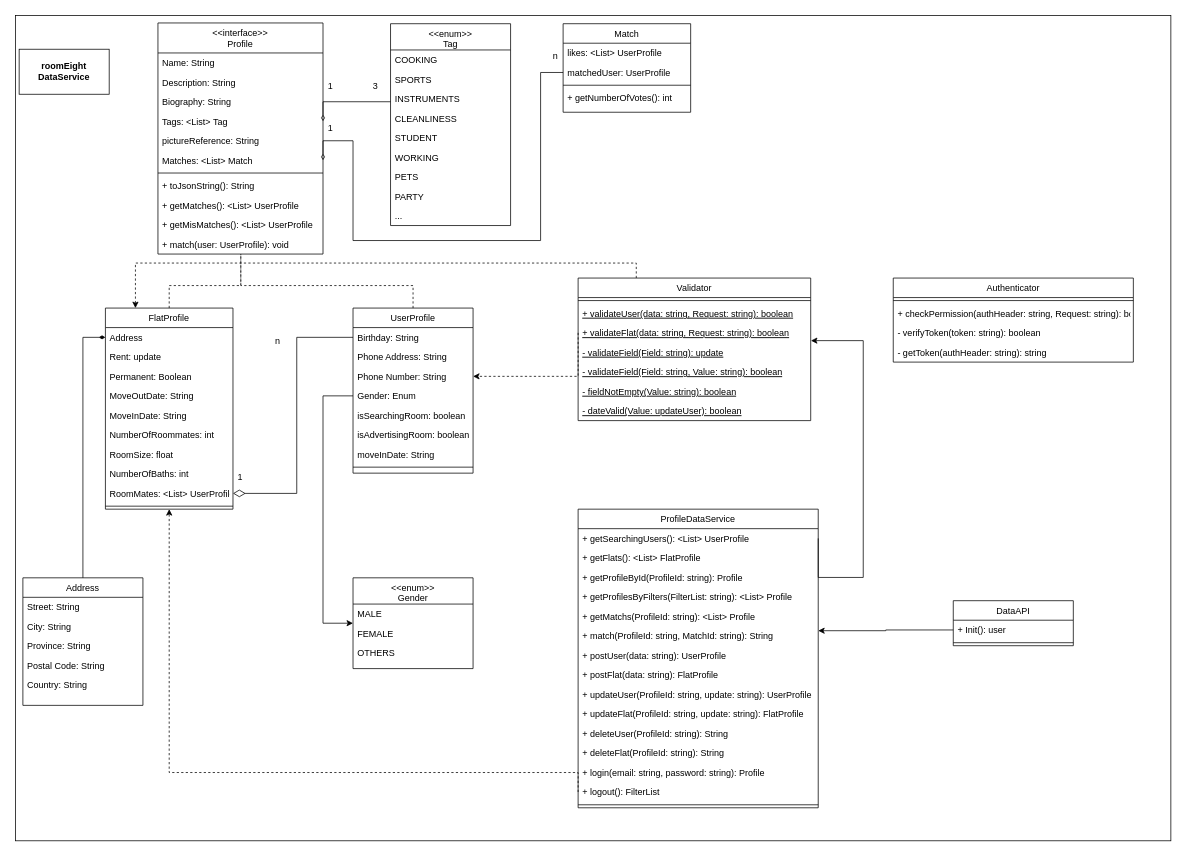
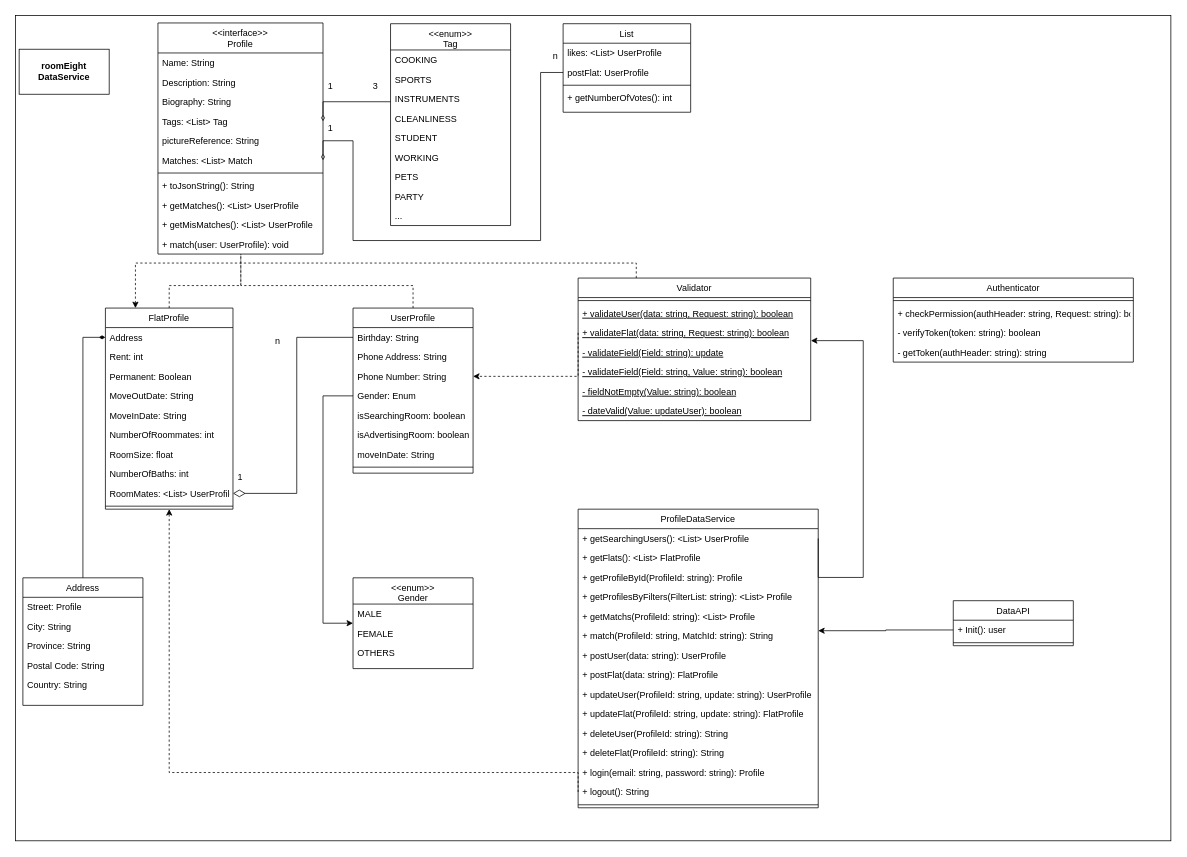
node "Match": label "Match" -> "List"
node "matchedUser: UserProfile": label "matchedUser: UserProfile" -> "postFlat: UserProfile"
node "Rent: update": label "Rent: update" -> "Rent: int"
node "Street: String": label "Street: String" -> "Street: Profile"
node "+ logout(): FilterList": label "+ logout(): FilterList" -> "+ logout(): String"
